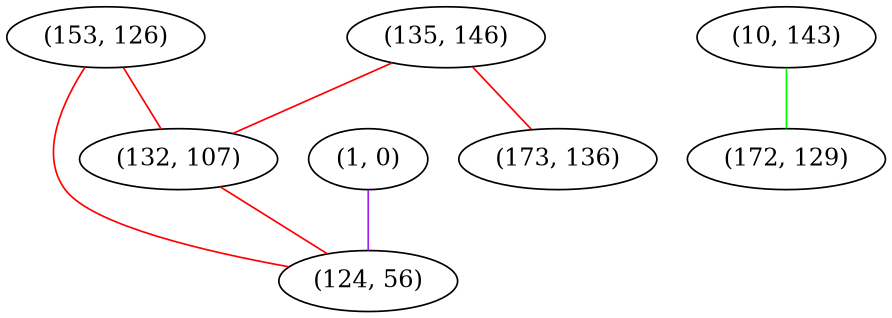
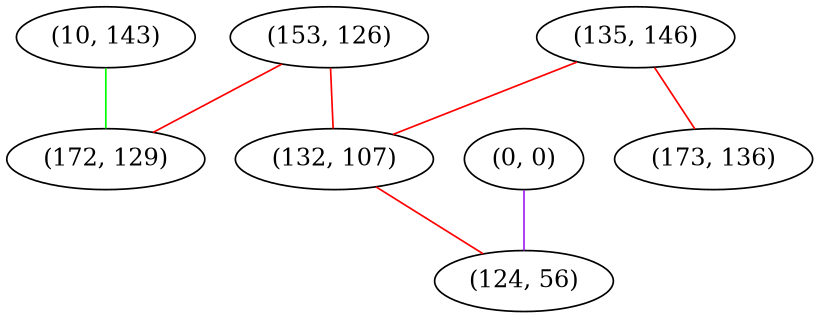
node "(1, 0)": label "(1, 0)" -> "(0, 0)"
edge "(153, 126)" -- "(124, 56)": now "(153, 126)" -- "(172, 129)"
